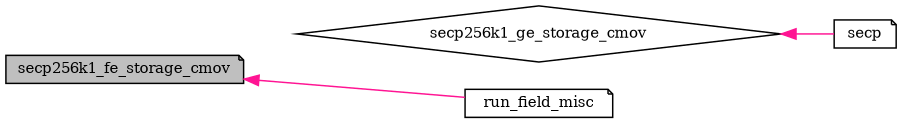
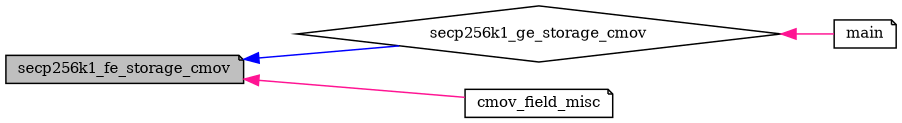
node "secp": label "secp" -> "main"
edge "secp256k1_ge_storage_cmov" -> "secp256k1_fe_storage_cmov": added
node "run_field_misc": label "run_field_misc" -> "cmov_field_misc"
